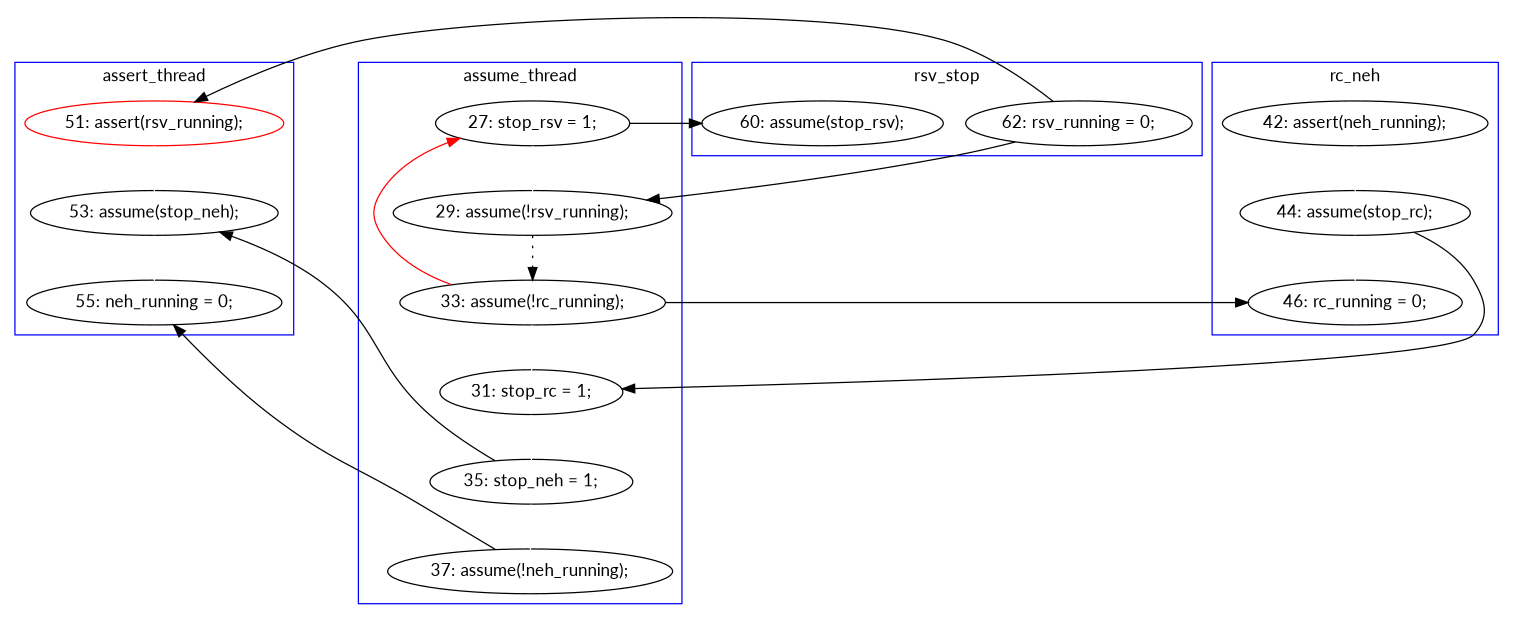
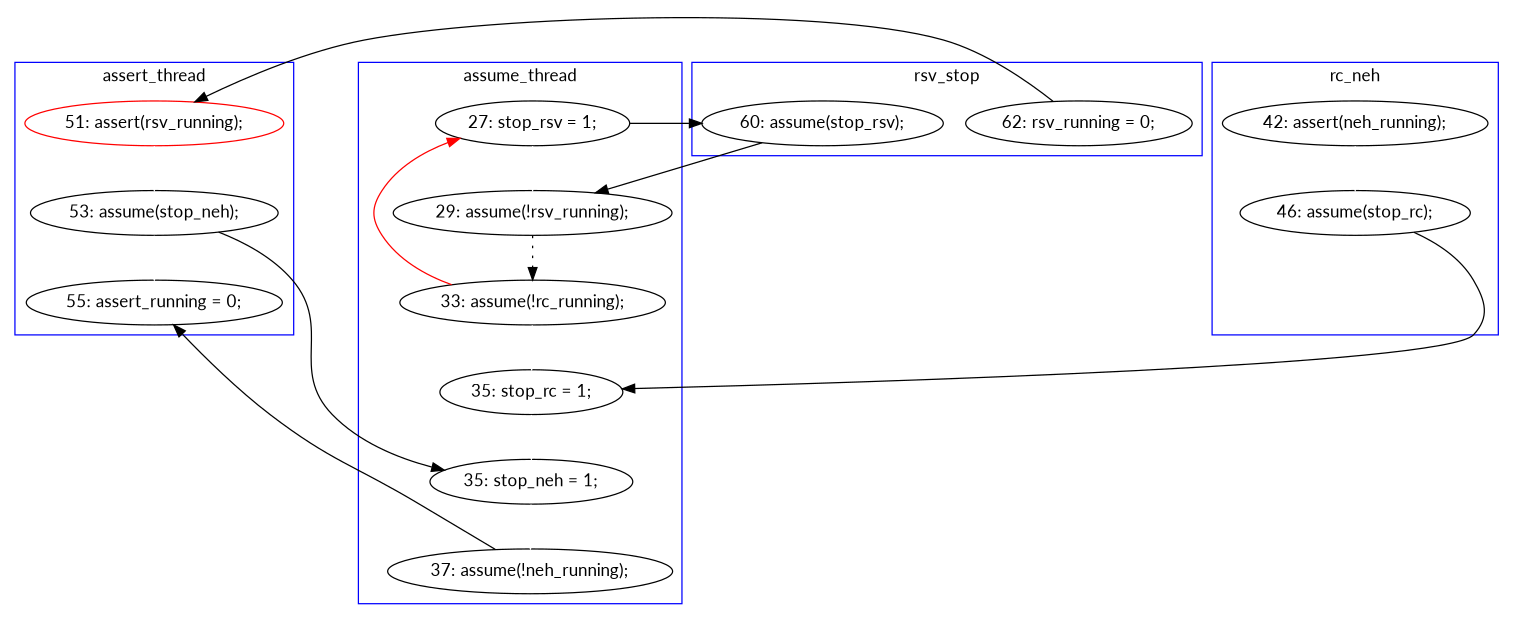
edge "62: rsv_running = 0;" -> "29: assume(!rsv_running);": now "60: assume(stop_rsv);" -> "29: assume(!rsv_running);"
node "44: assume(stop_rc);": label "44: assume(stop_rc);" -> "46: assume(stop_rc);"
node "55: neh_running = 0;": label "55: neh_running = 0;" -> "55: assert_running = 0;"
node "46: rc_running = 0;": removed
edge "35: stop_neh = 1;" -> "53: assume(stop_neh);": reversed
node "31: stop_rc = 1;": label "31: stop_rc = 1;" -> "35: stop_rc = 1;"
